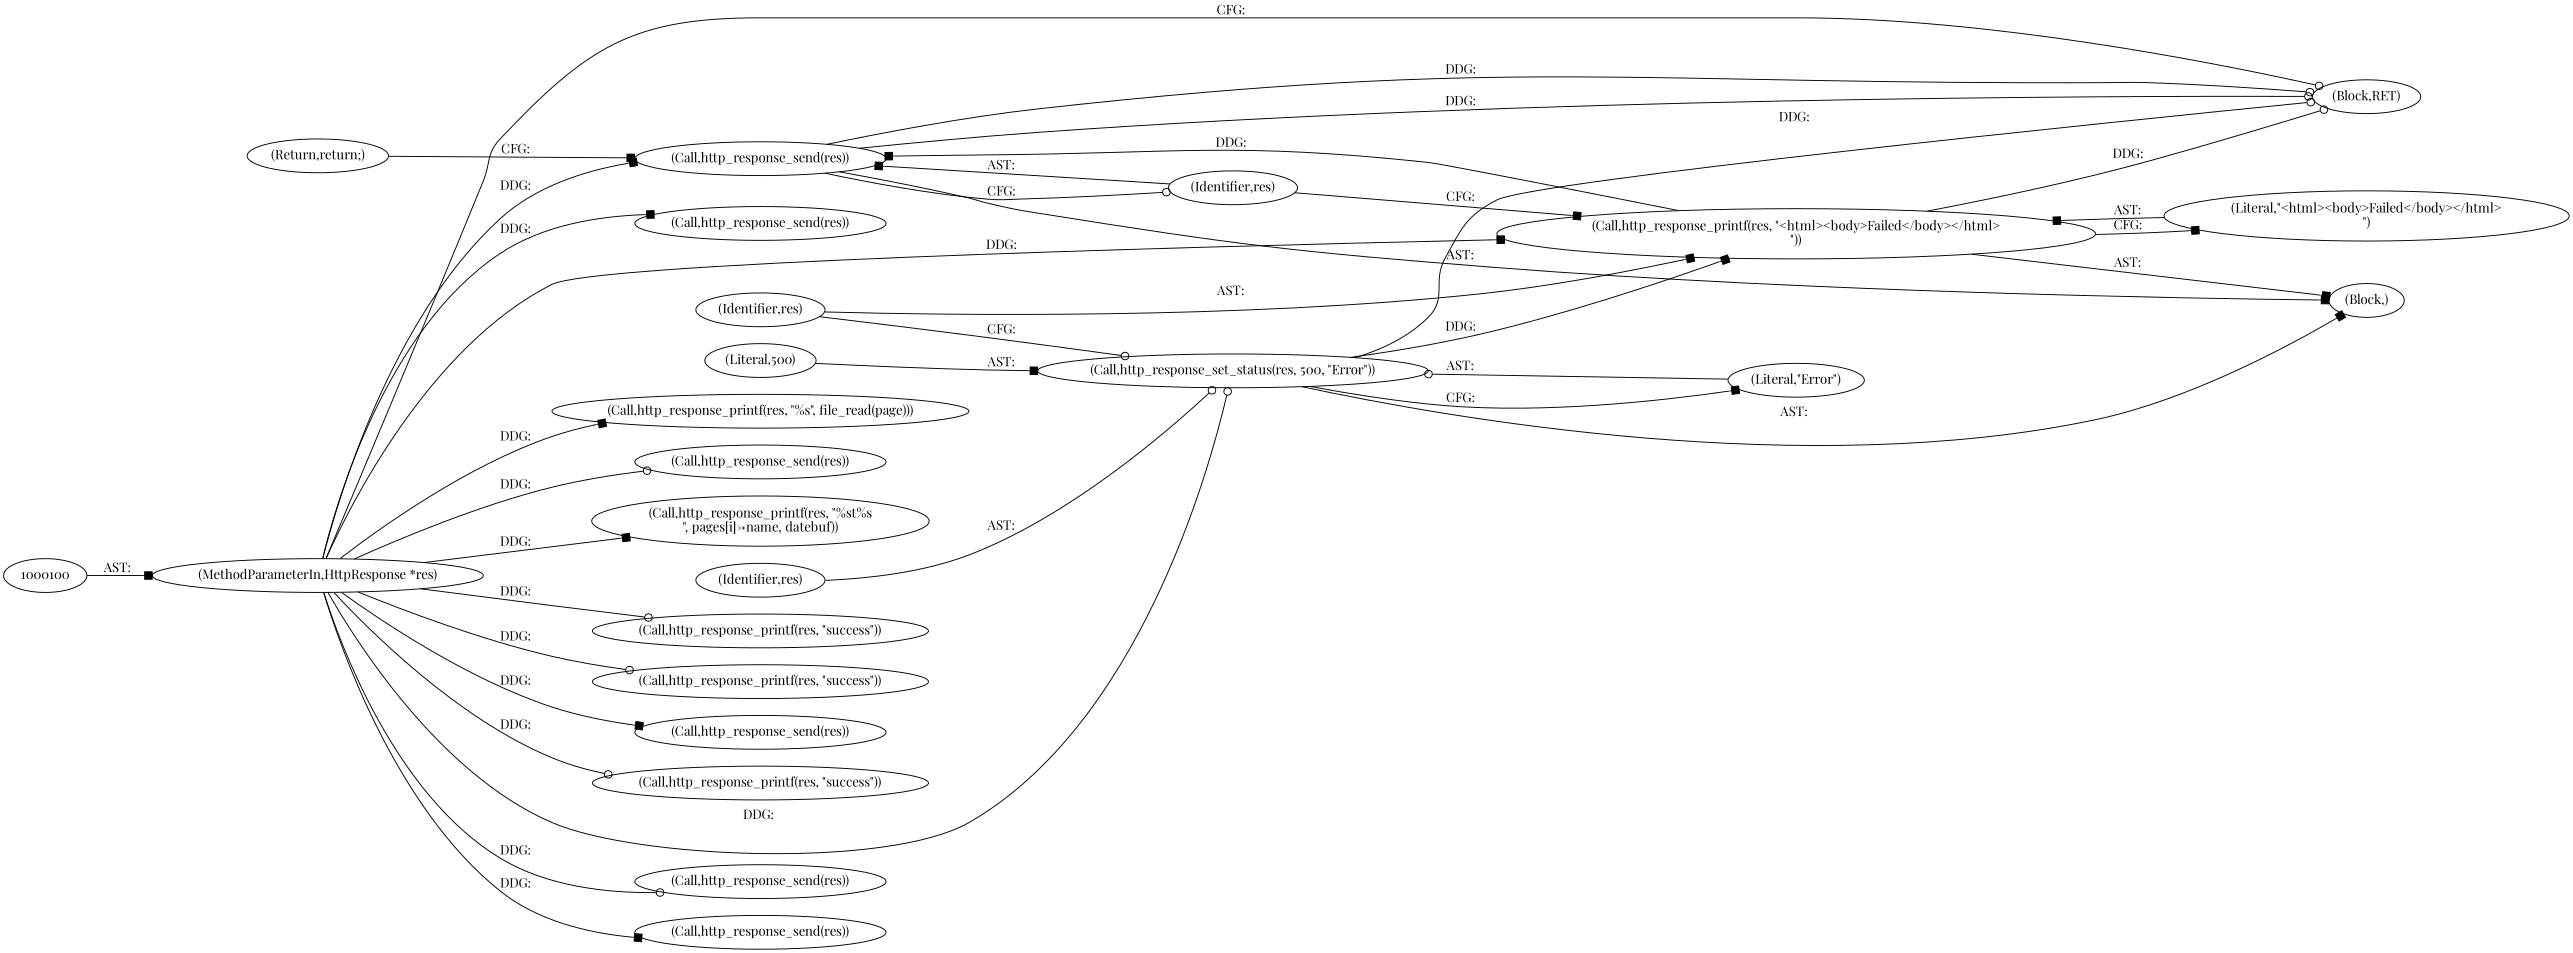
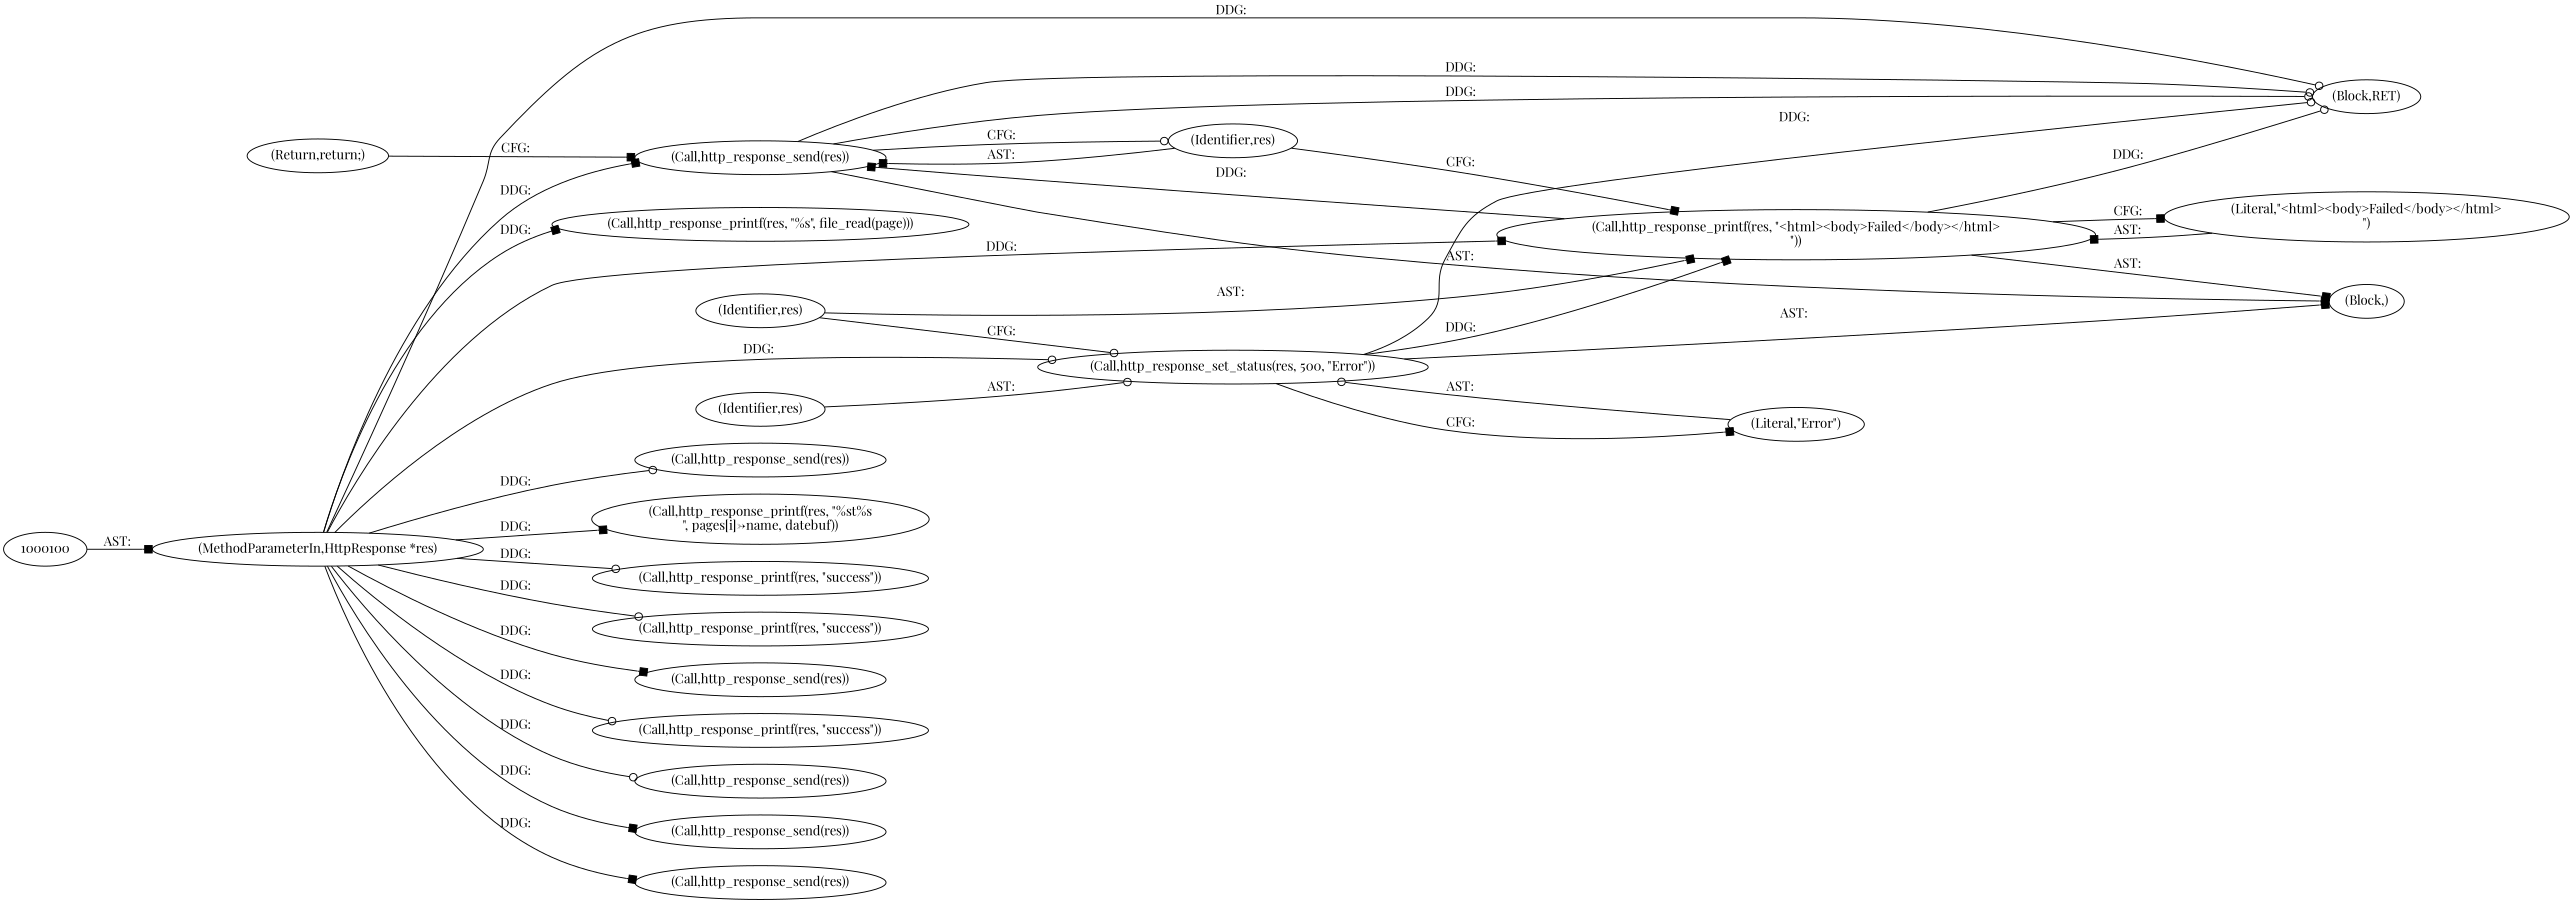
edge "(MethodParameterIn,HttpResponse *res)" -> "(Block,RET)": label "CFG: " -> "DDG: "
node "(Literal,500)": removed
